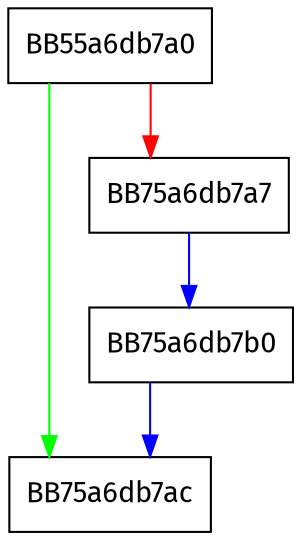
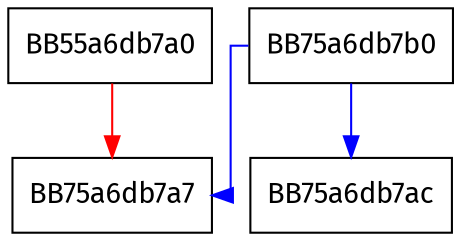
edge "BB75a6db7a7" -> "BB75a6db7b0": reversed
edge "BB55a6db7a0" -> "BB75a6db7ac": removed
